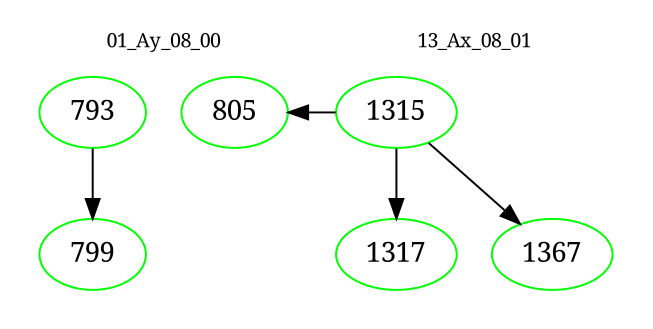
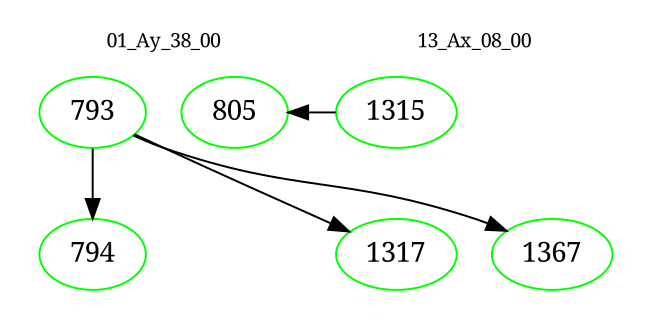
cluster "01_Ay_08_00": label "01_Ay_08_00" -> "01_Ay_38_00"
cluster "13_Ax_08_01": label "13_Ax_08_01" -> "13_Ax_08_00"
edge "1315" -> "1317": now "793" -> "1317"
edge "1315" -> "1367": now "793" -> "1367"
node "799": label "799" -> "794"
